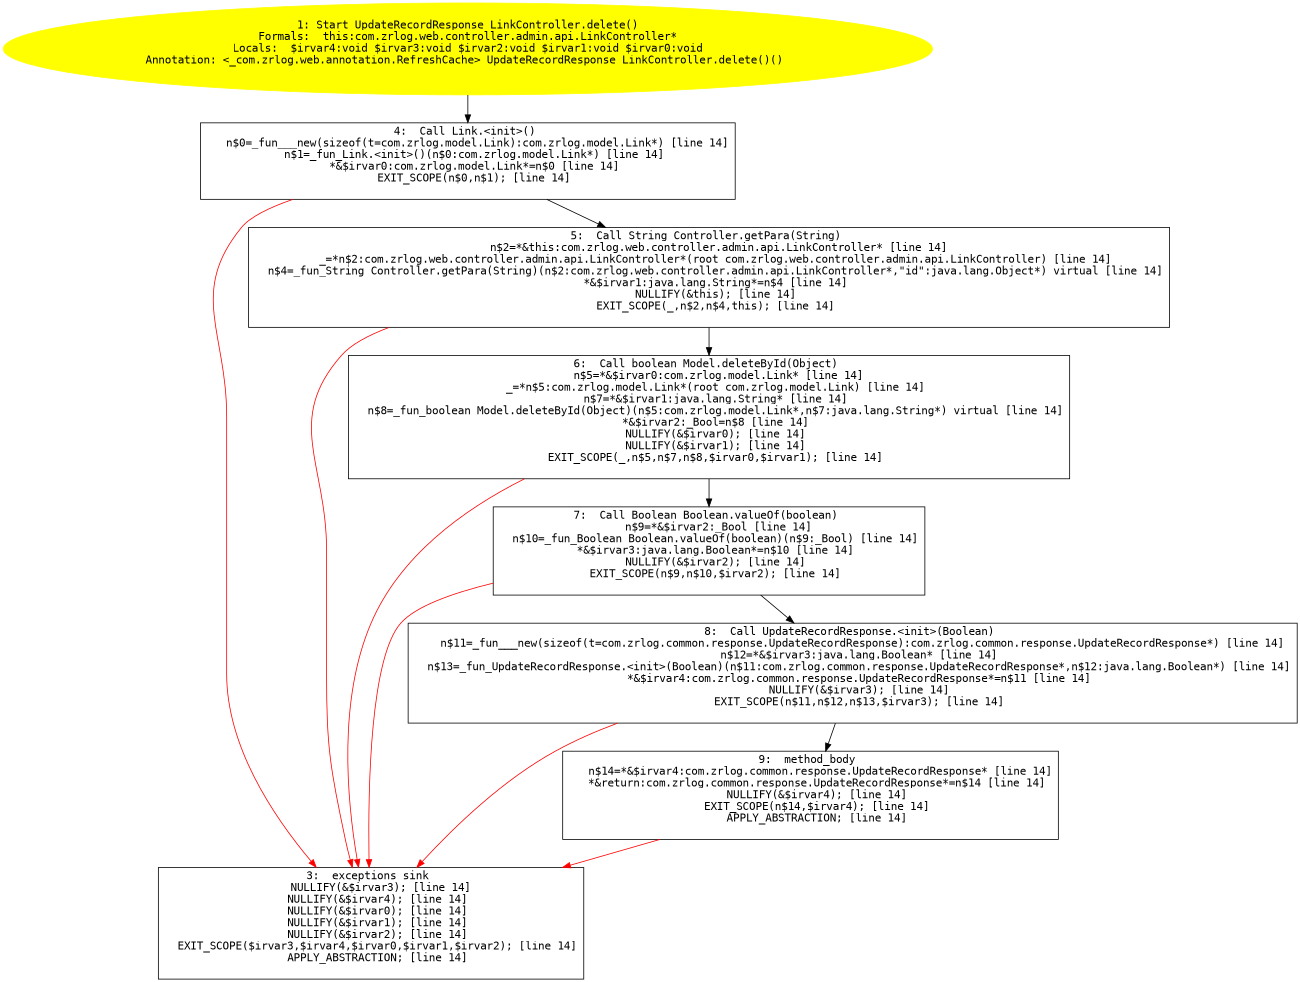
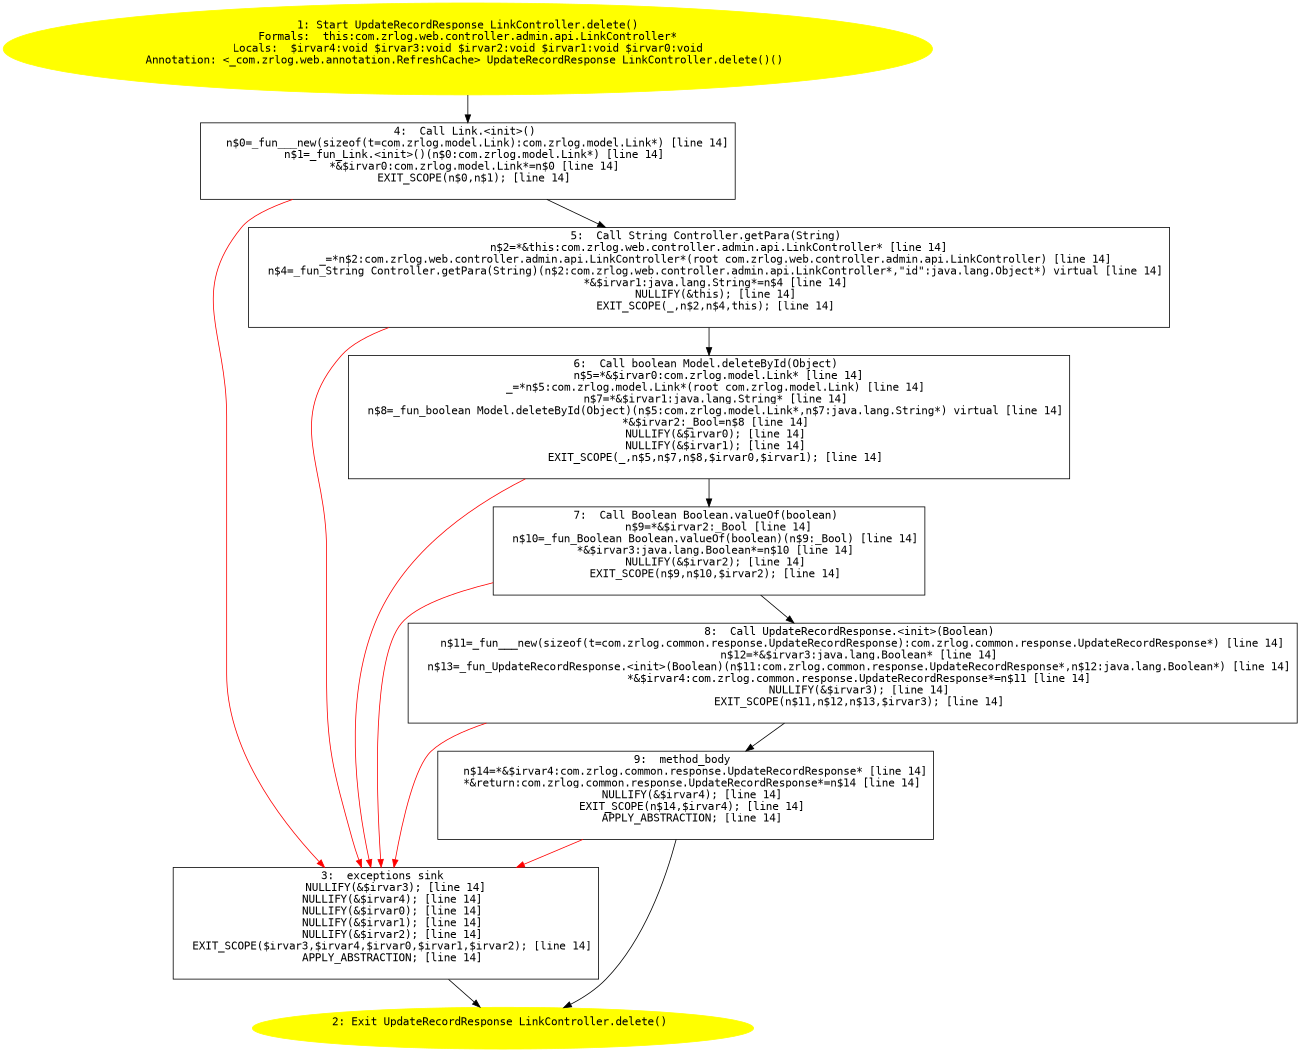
node "2: Exit UpdateRecordResponse LinkController.delete()": added
